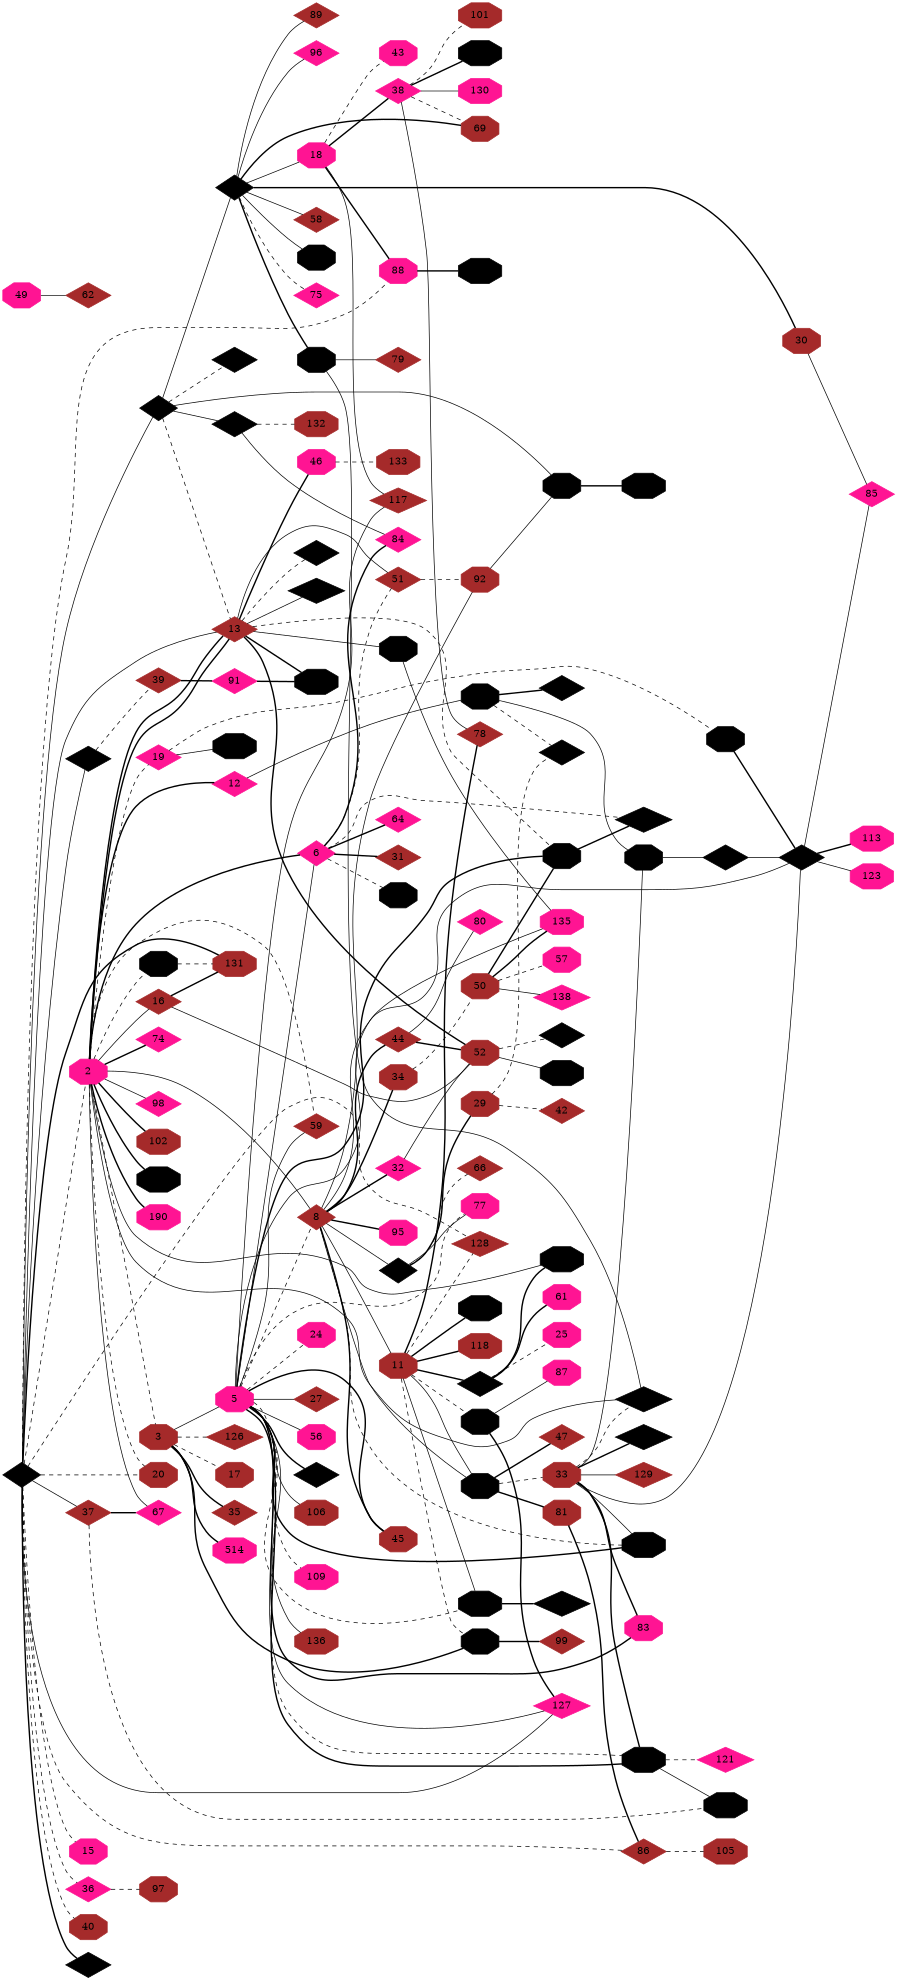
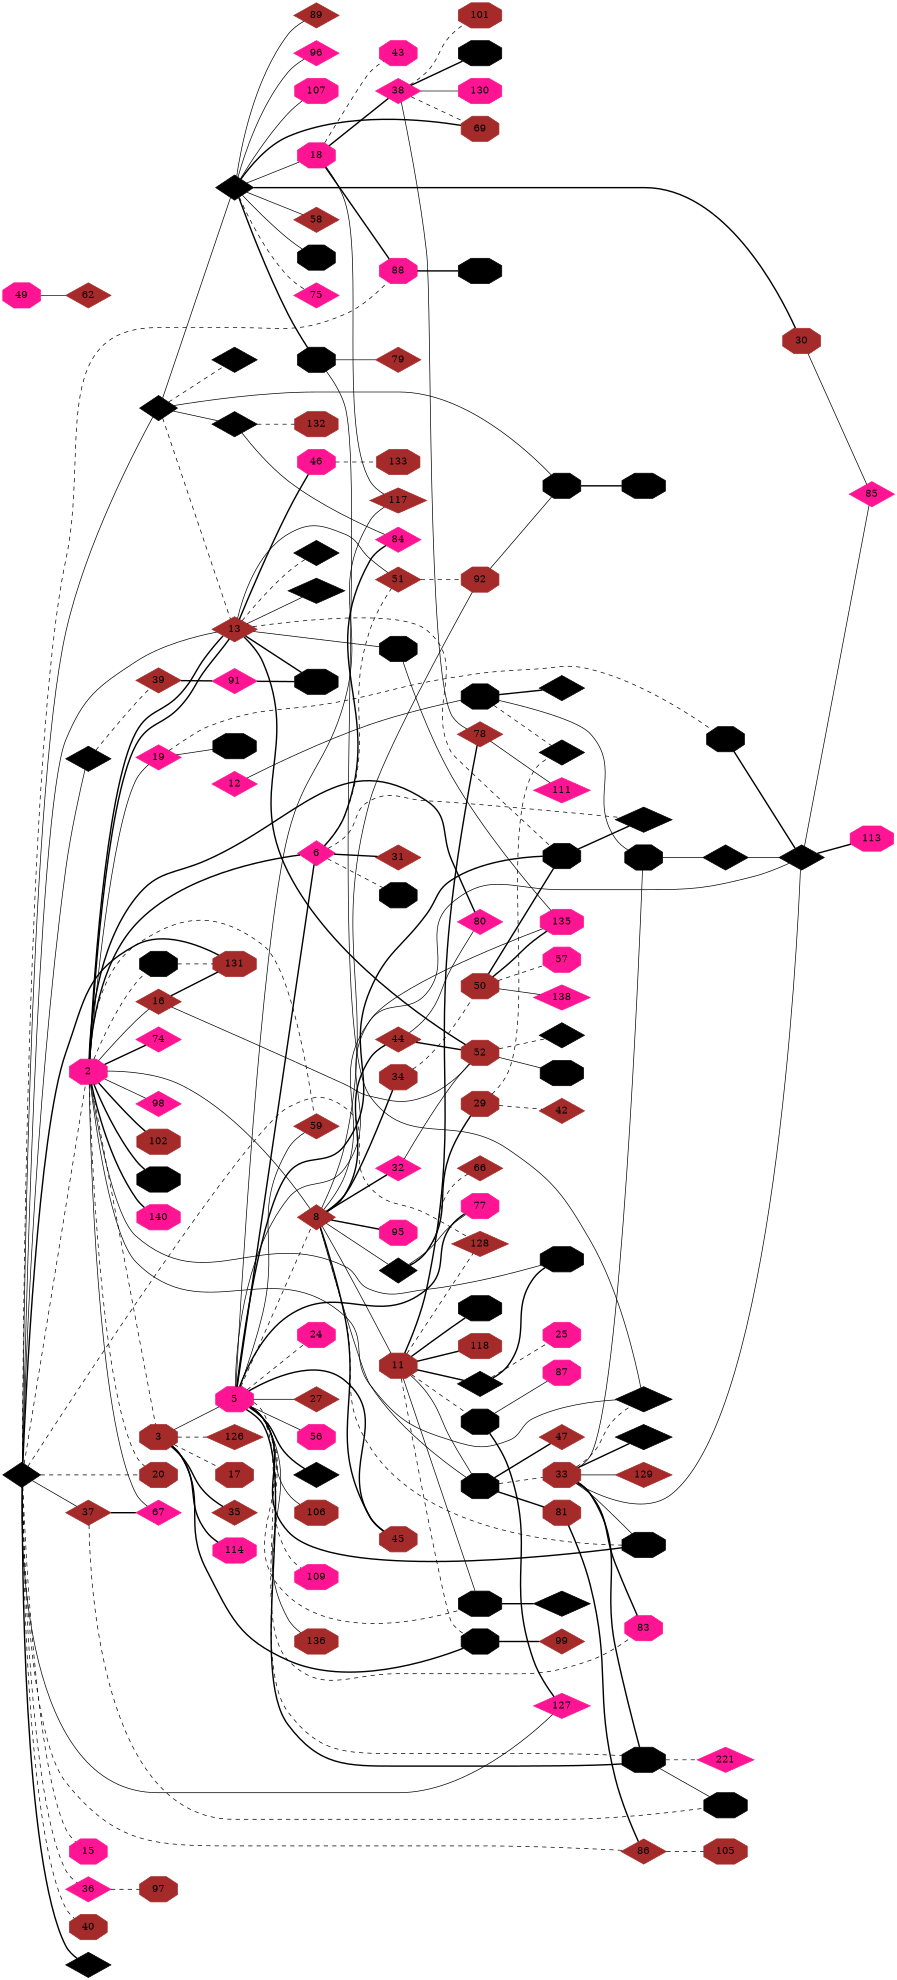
node "107": added
node "111": added
edge "12" -- "2": now "80" -- "2"
node "64": removed
node "123": removed
edge "19" -- "2": style dashed -> solid
edge "6" -- "5": style solid -> bold
node "190": label "190" -> "140"
node "61": removed
edge "77" -- "5": style dashed -> bold
node "514": label "514" -> "114"
edge "5" -- "127": removed
edge "5" -- "83": style bold -> dashed
node "121": label "121" -> "221"
